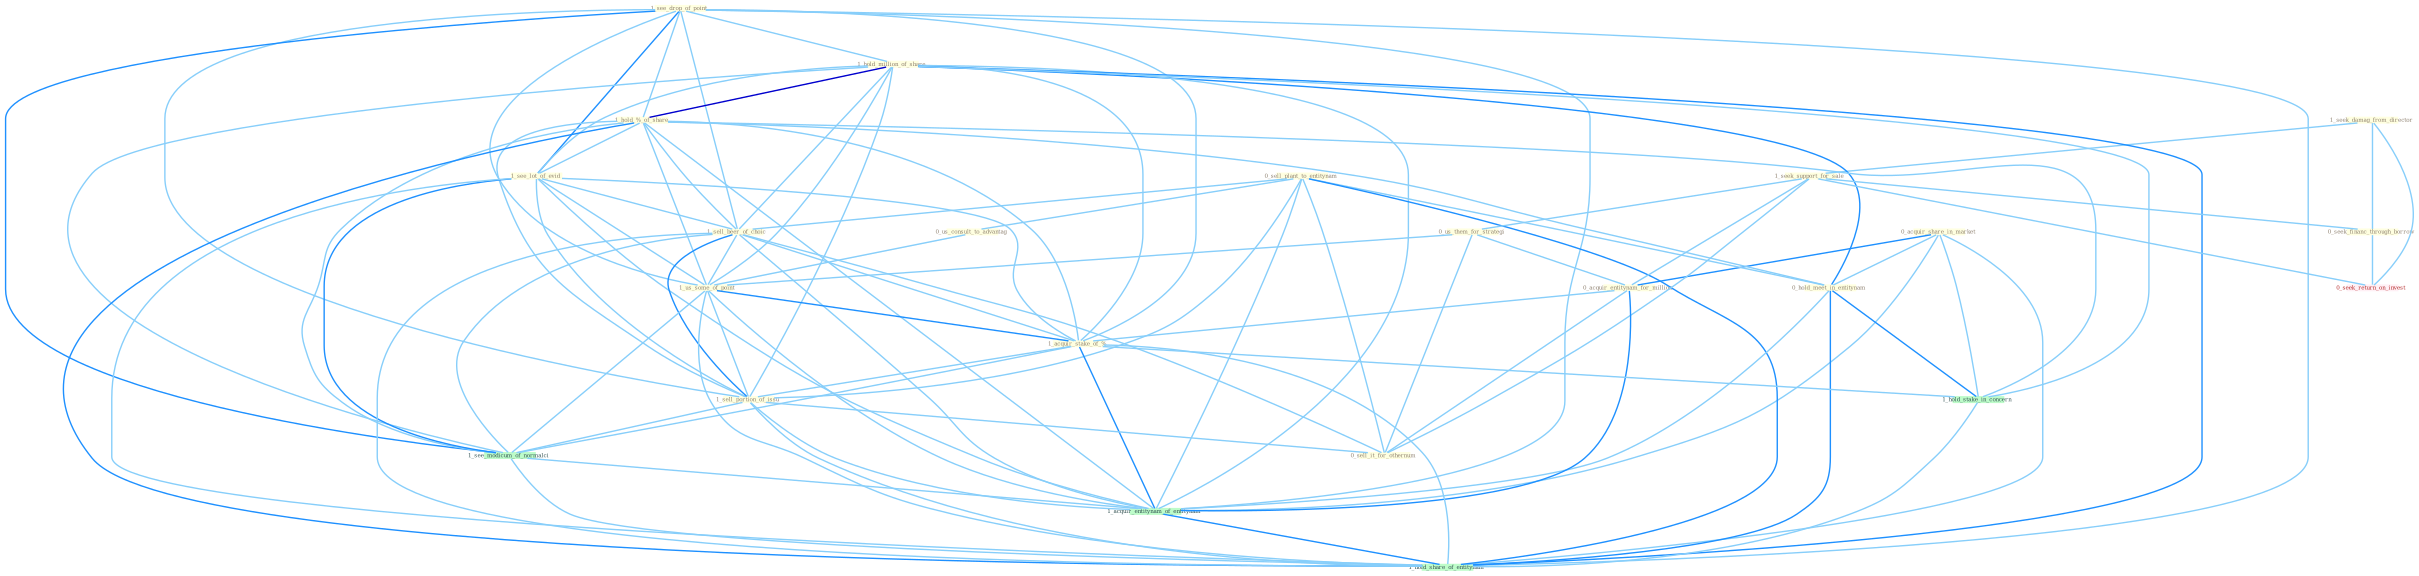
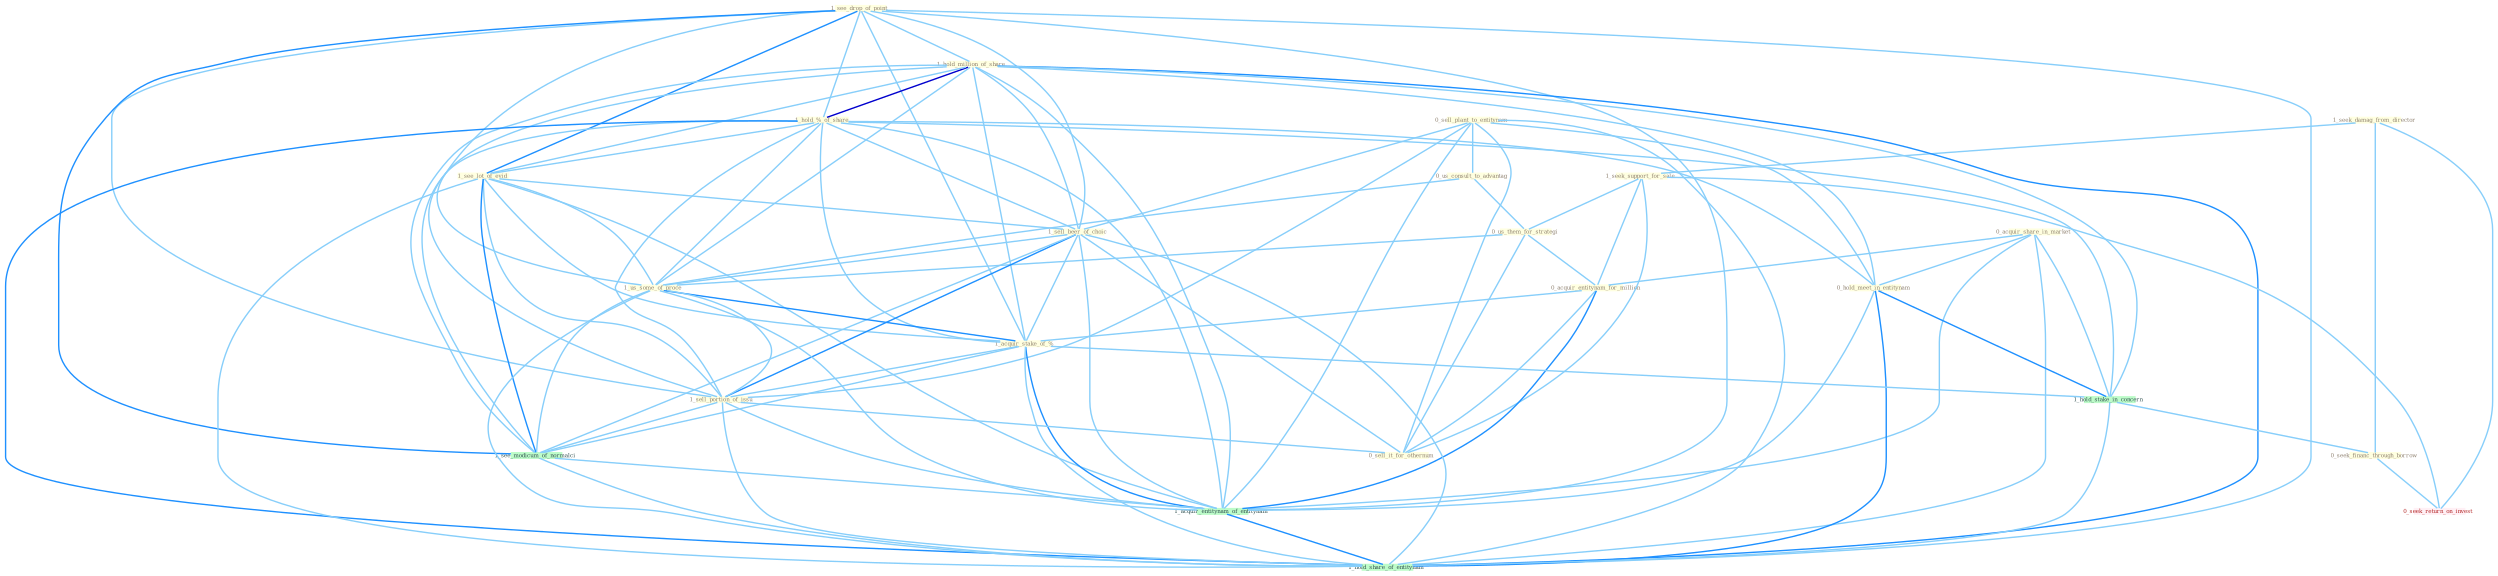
edge "1_hold_million_of_share" -- "0_hold_meet_in_entitynam": color #1e90ff -> #87cefa
edge "0_us_consult_to_advantag" -- "0_us_them_for_strategi": added
edge "1_seek_support_for_sale" -- "0_seek_financ_through_borrow": now "1_hold_stake_in_concern" -- "0_seek_financ_through_borrow"
edge "0_acquir_share_in_market" -- "0_acquir_entitynam_for_million": color #1e90ff -> #87cefa
node "1_us_some_of_point": label "1_us_some_of_point" -> "1_us_some_of_proce"
edge "0_sell_plant_to_entitynam" -- "1_hold_share_of_entitynam": color #1e90ff -> #87cefa
